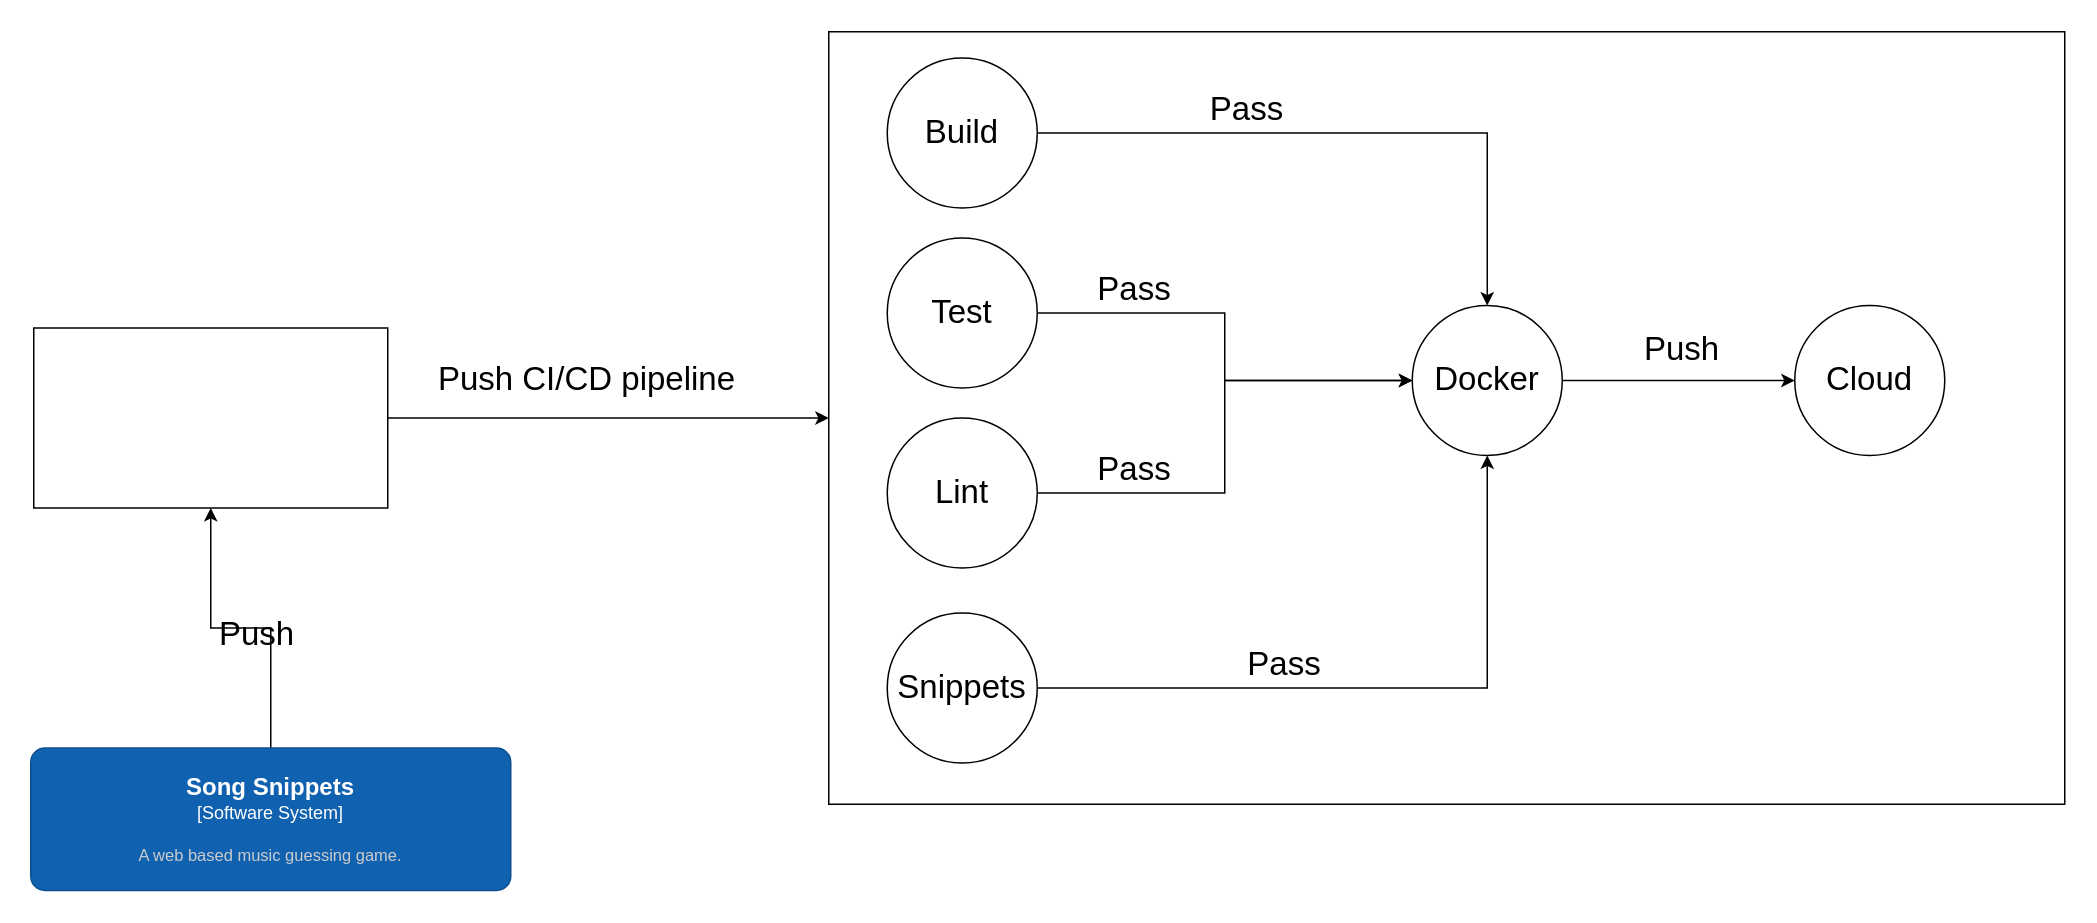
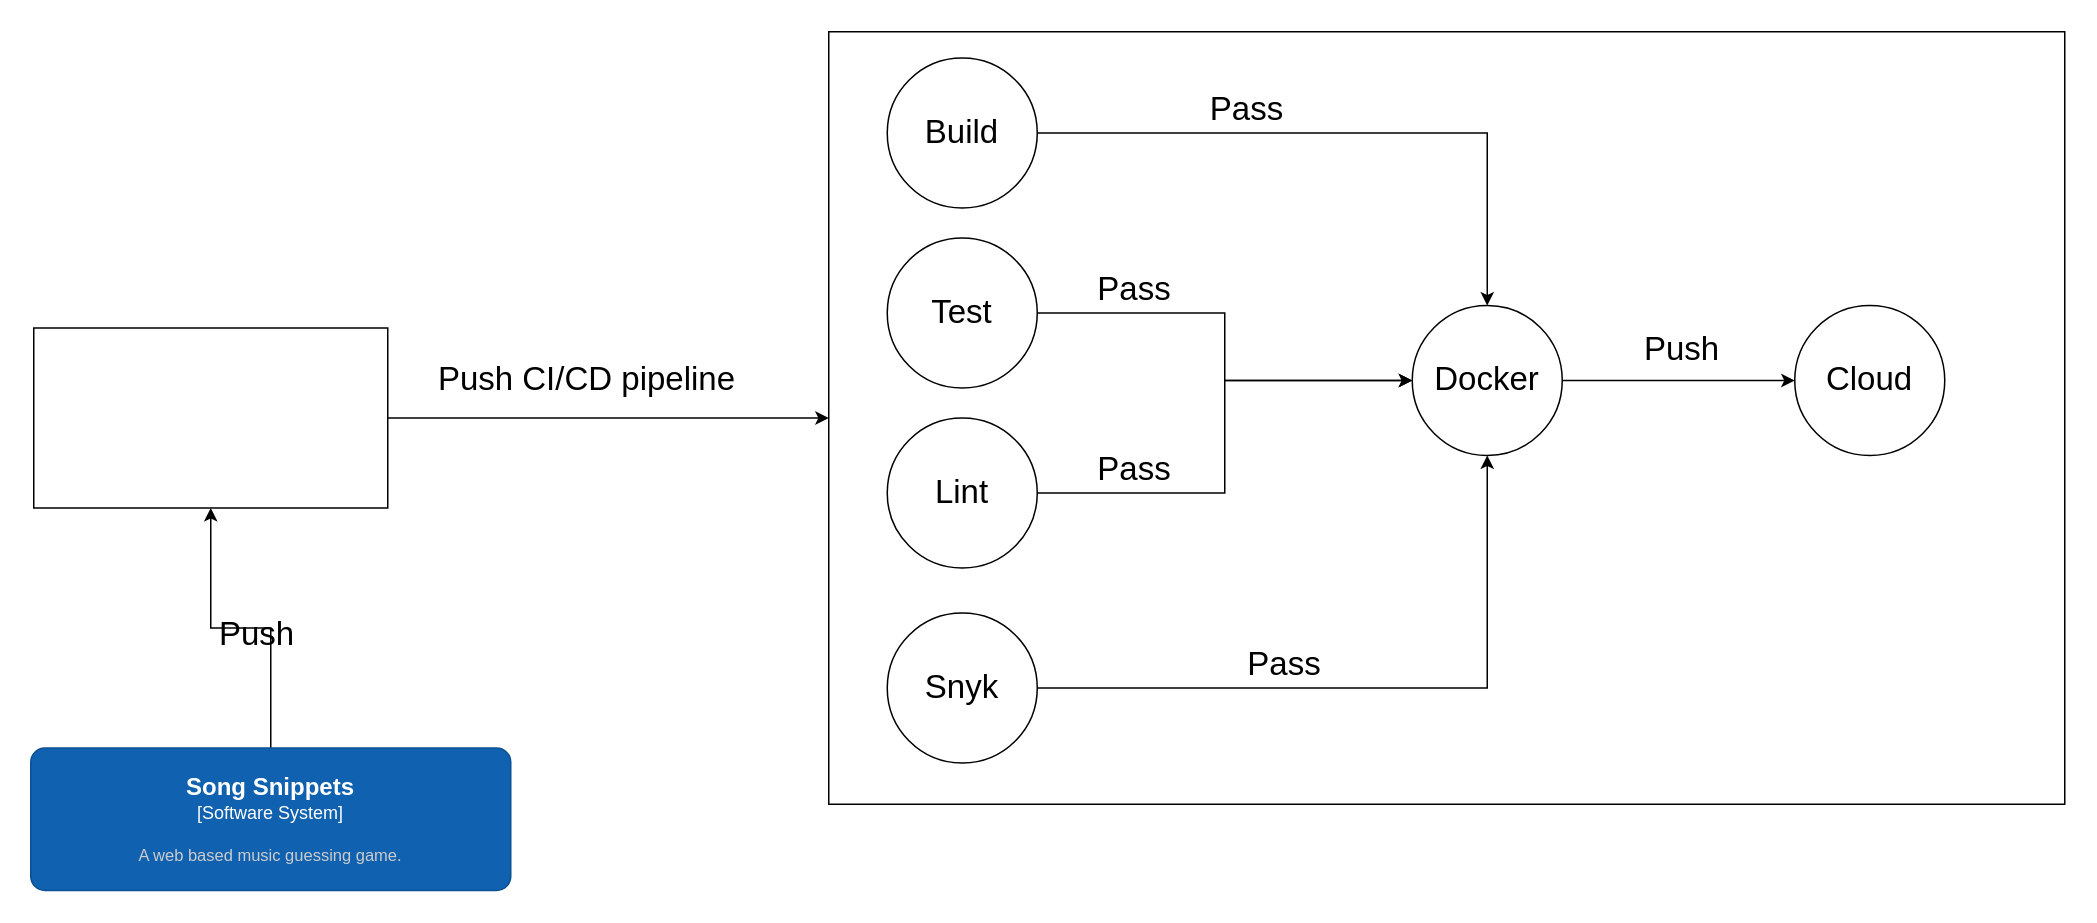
node "Snippets": label "Snippets" -> "Snyk"
